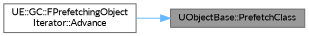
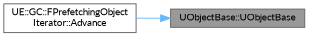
node "UObjectBase::PrefetchClass": label "UObjectBase::PrefetchClass" -> "UObjectBase::UObjectBase"
